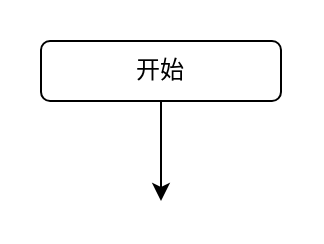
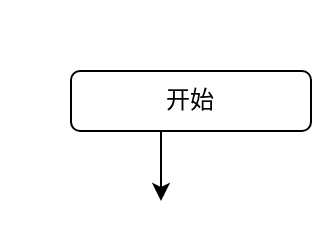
node "开始": moved (161, 71) -> (191, 101)
